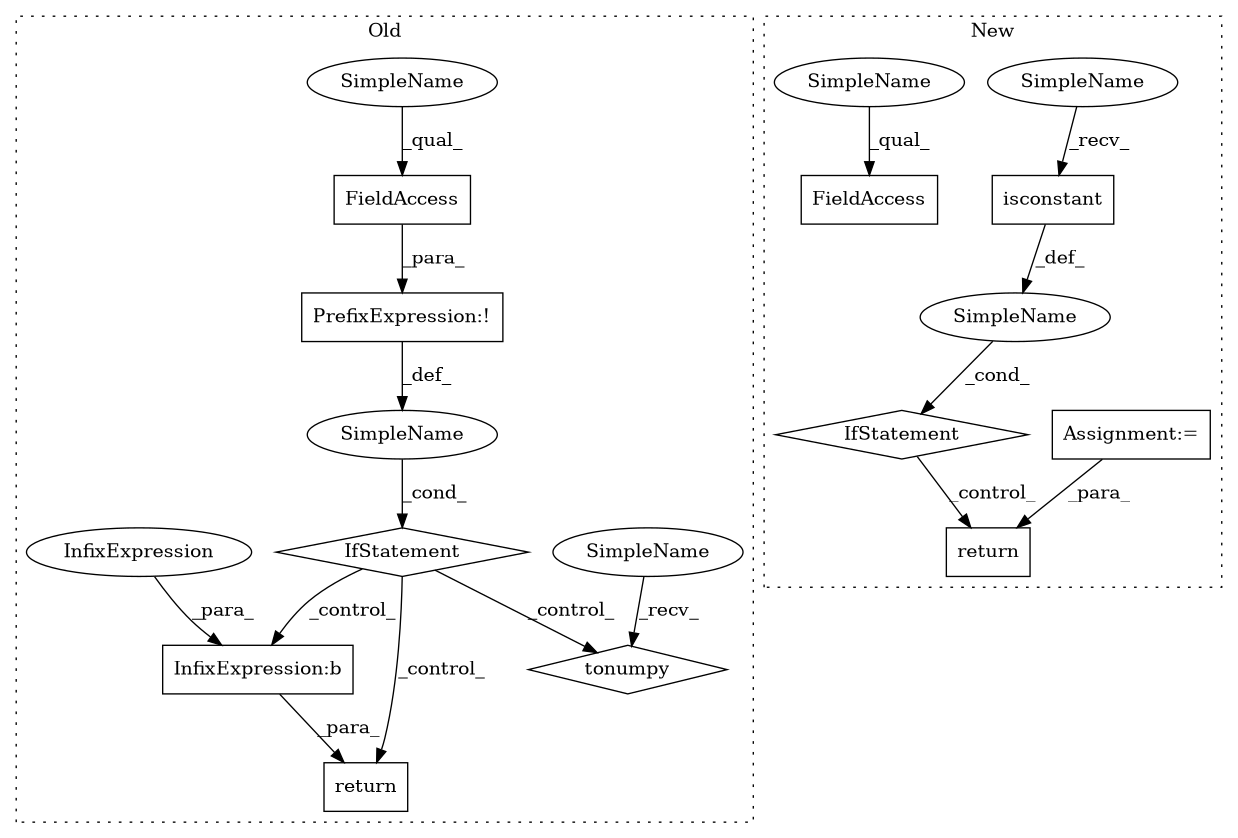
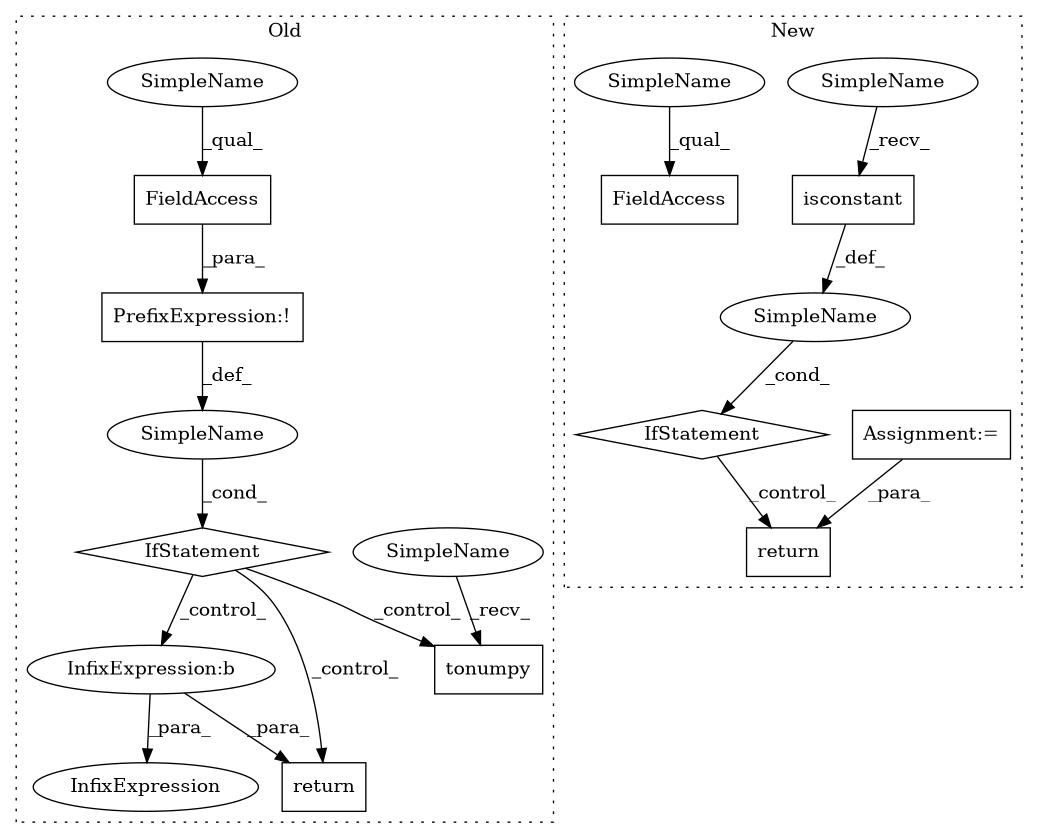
edge "InfixExpression" -> "InfixExpression:b": reversed
node "InfixExpression:b": shape box -> ellipse
node "tonumpy": shape diamond -> box
